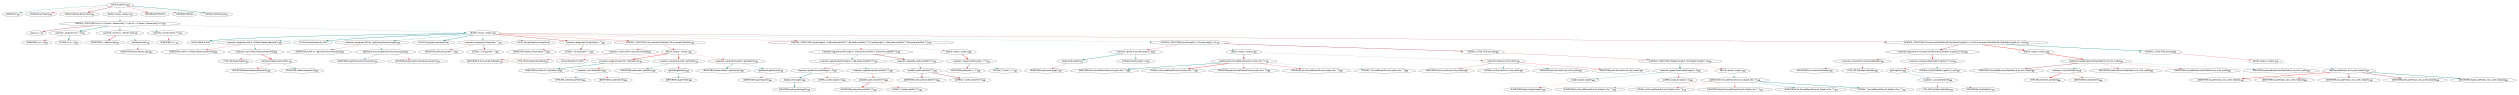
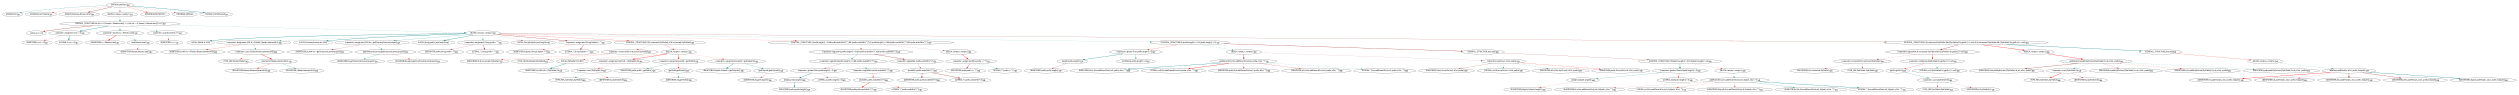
edge "(<operator>.assignment,ANY zfs = (ZipFileSet) fs)" -> "(IDENTIFIER,zfs,ANY zfs = (ZipFileSet) fs)": now "(LOCAL,ZipFileSet zfs: ANY)" -> "(IDENTIFIER,zfs,ANY zfs = (ZipFileSet) fs)"
